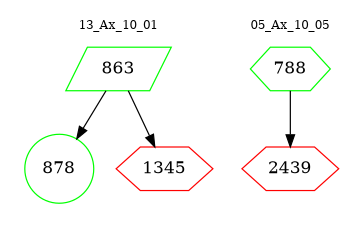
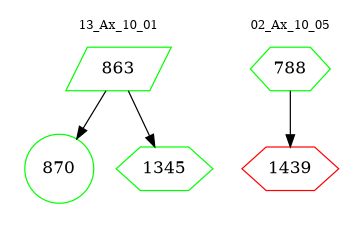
cluster "05_Ax_10_05": label "05_Ax_10_05" -> "02_Ax_10_05"
node "878": label "878" -> "870"
node "1345": color red -> green
node "2439": label "2439" -> "1439"
